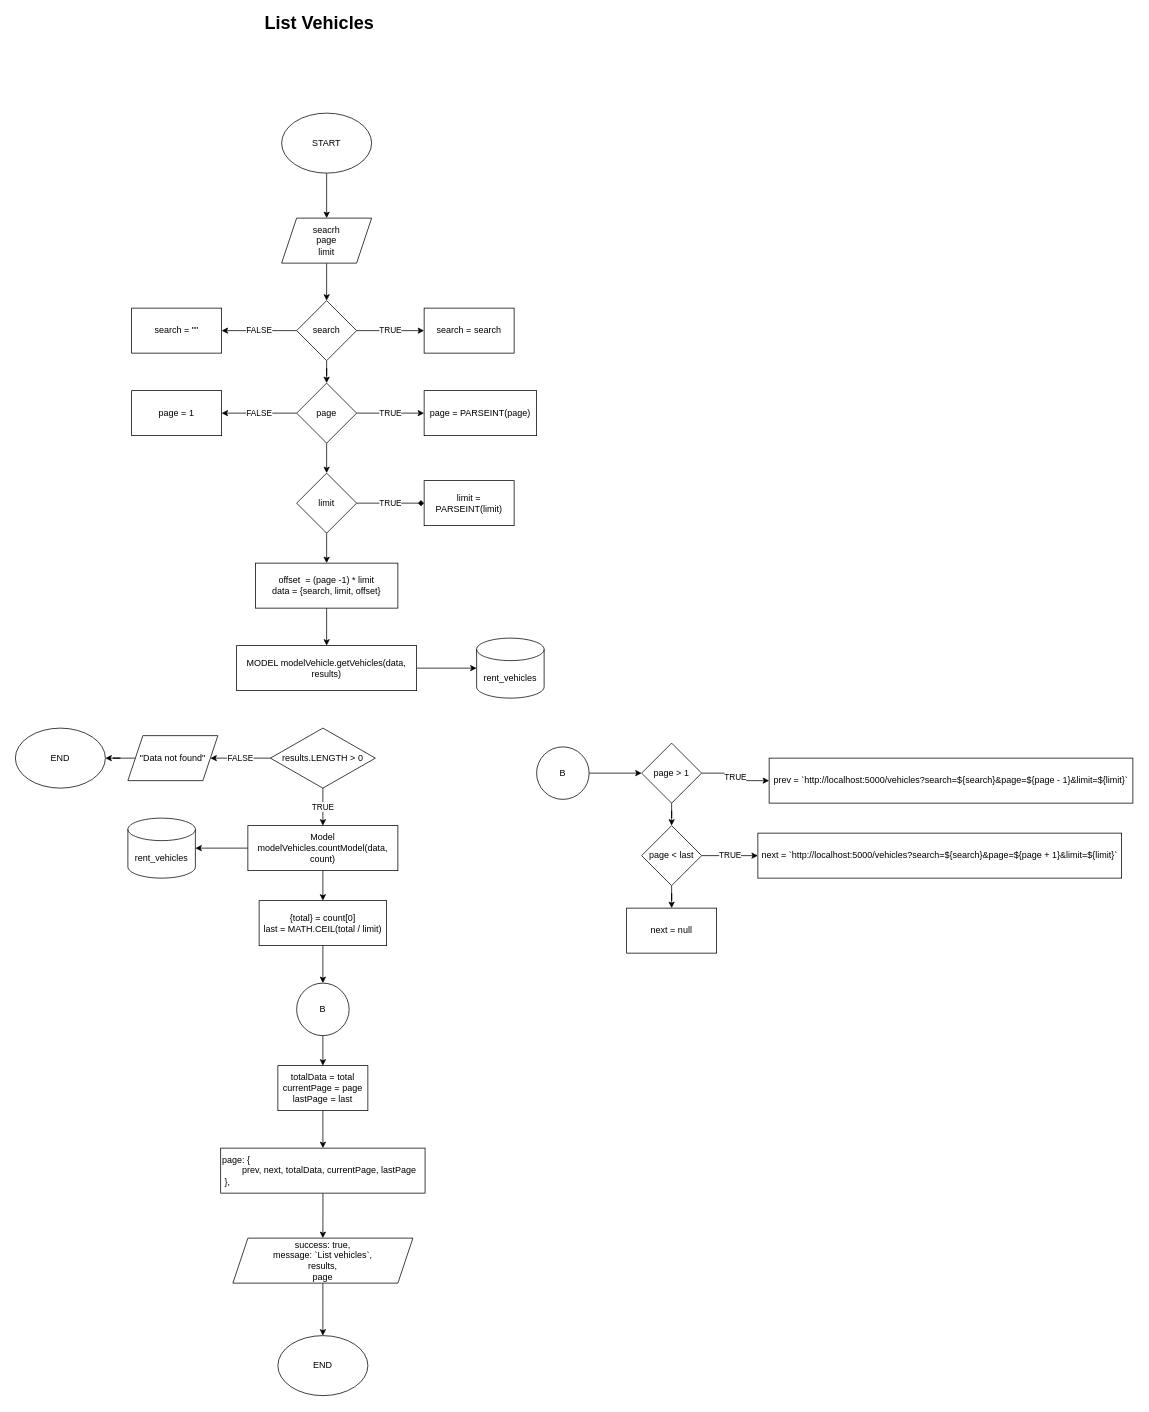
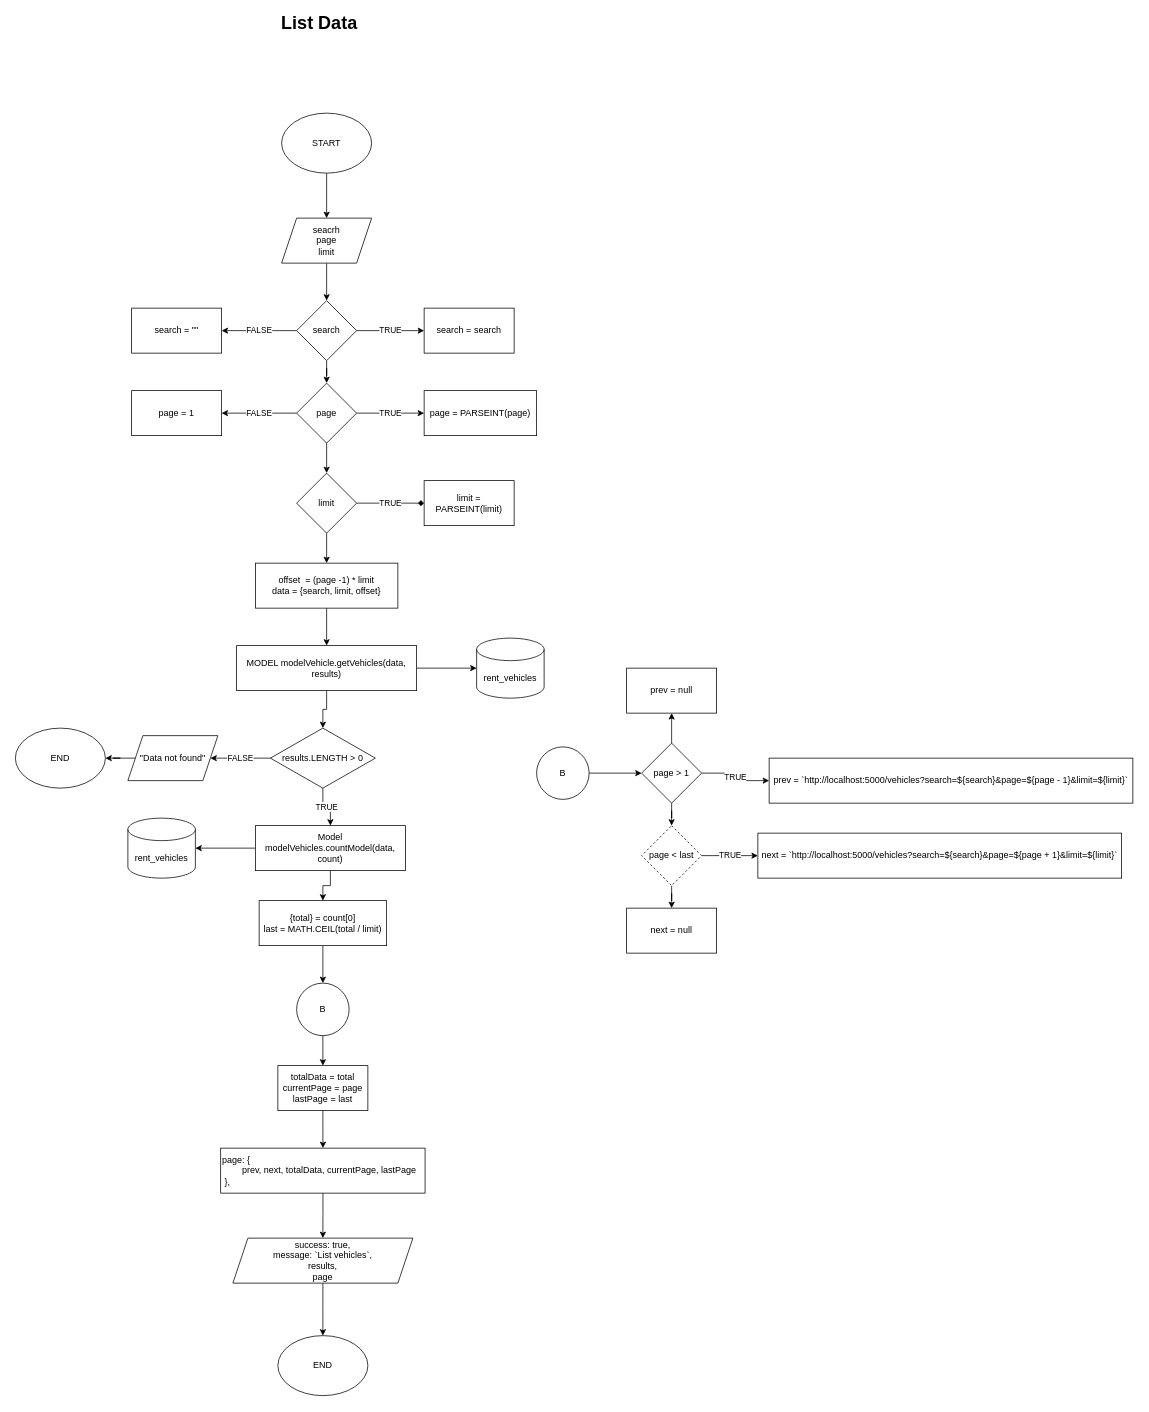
node "List Vehicles": label "List Vehicles" -> "List Data"
node "prev = null": added
edge "MODEL modelVehicle.getVehicles(data, results)" -> "results.LENGTH > 0": added
edge "page > 1" -> "prev = null": added
node "Model modelVehicles.countModel(data, count)": moved (323, 848) -> (330, 848)
node "page < last": style solid -> dashed
